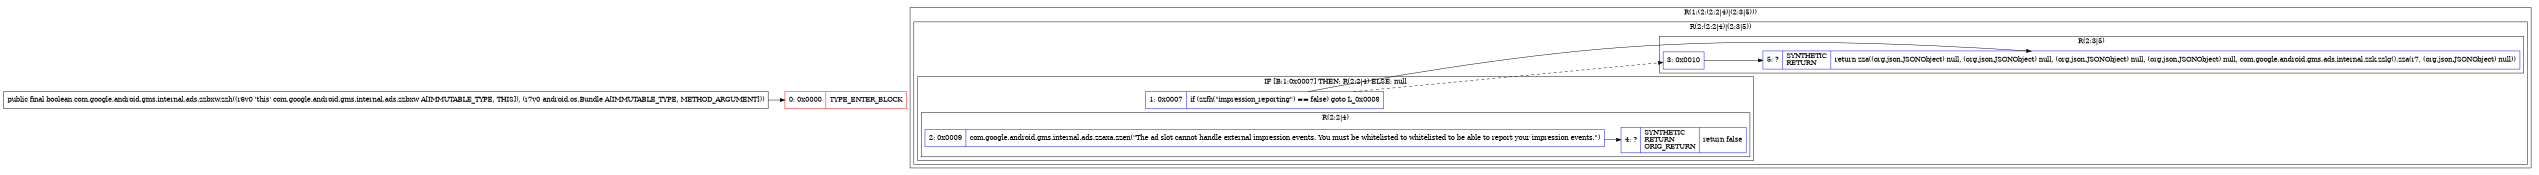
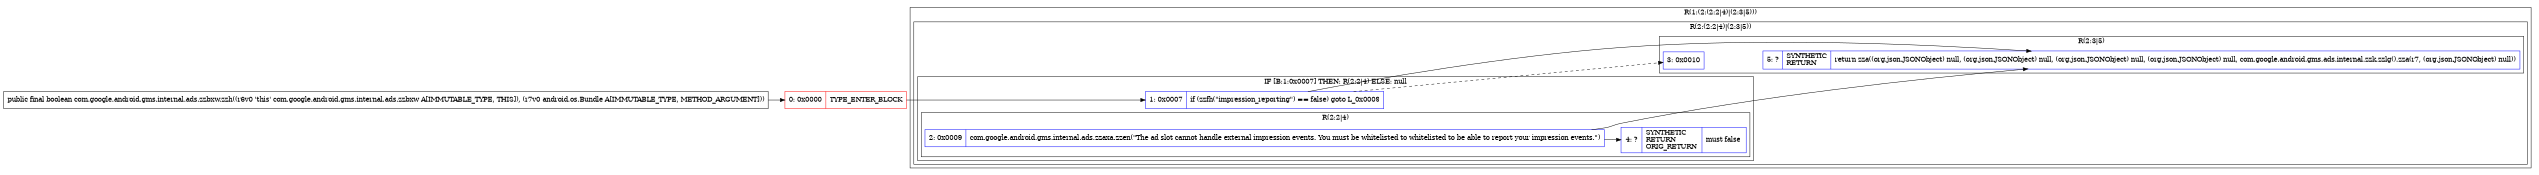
edge "3: 0x0010" -> "5: ?": now "2: 0x0009" -> "5: ?"
edge "0: 0x0000" -> "1: 0x0007": added
node "4: ?": text "return false" -> "must false"
